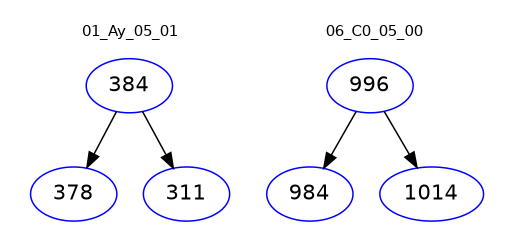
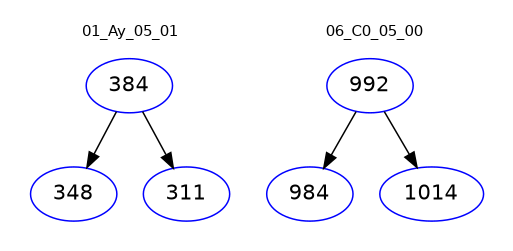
node "996": label "996" -> "992"
node "378": label "378" -> "348"
